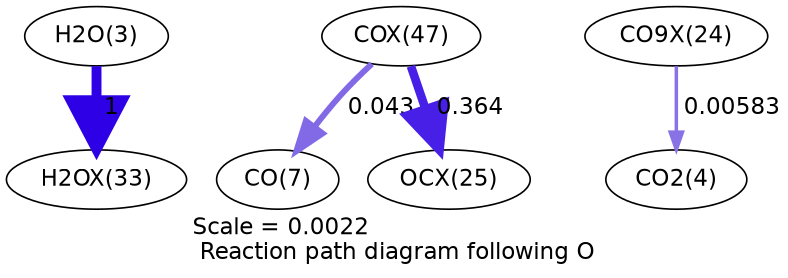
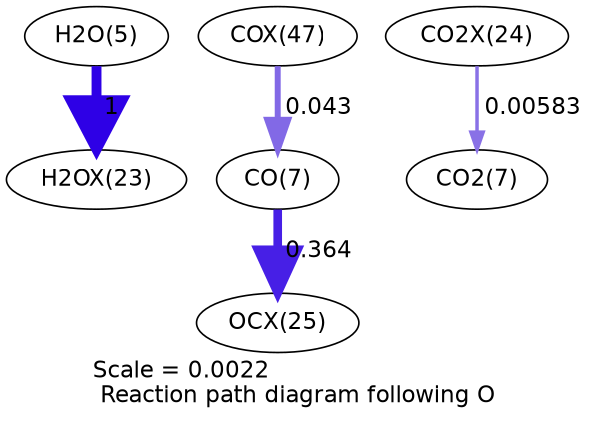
node "H2O(3)": label "H2O(3)" -> "H2O(5)"
node "CO9X(24)": label "CO9X(24)" -> "CO2X(24)"
edge "COX(47)" -> "OCX(25)": now "CO(7)" -> "OCX(25)"
node "H2OX(33)": label "H2OX(33)" -> "H2OX(23)"
node "CO2(4)": label "CO2(4)" -> "CO2(7)"
